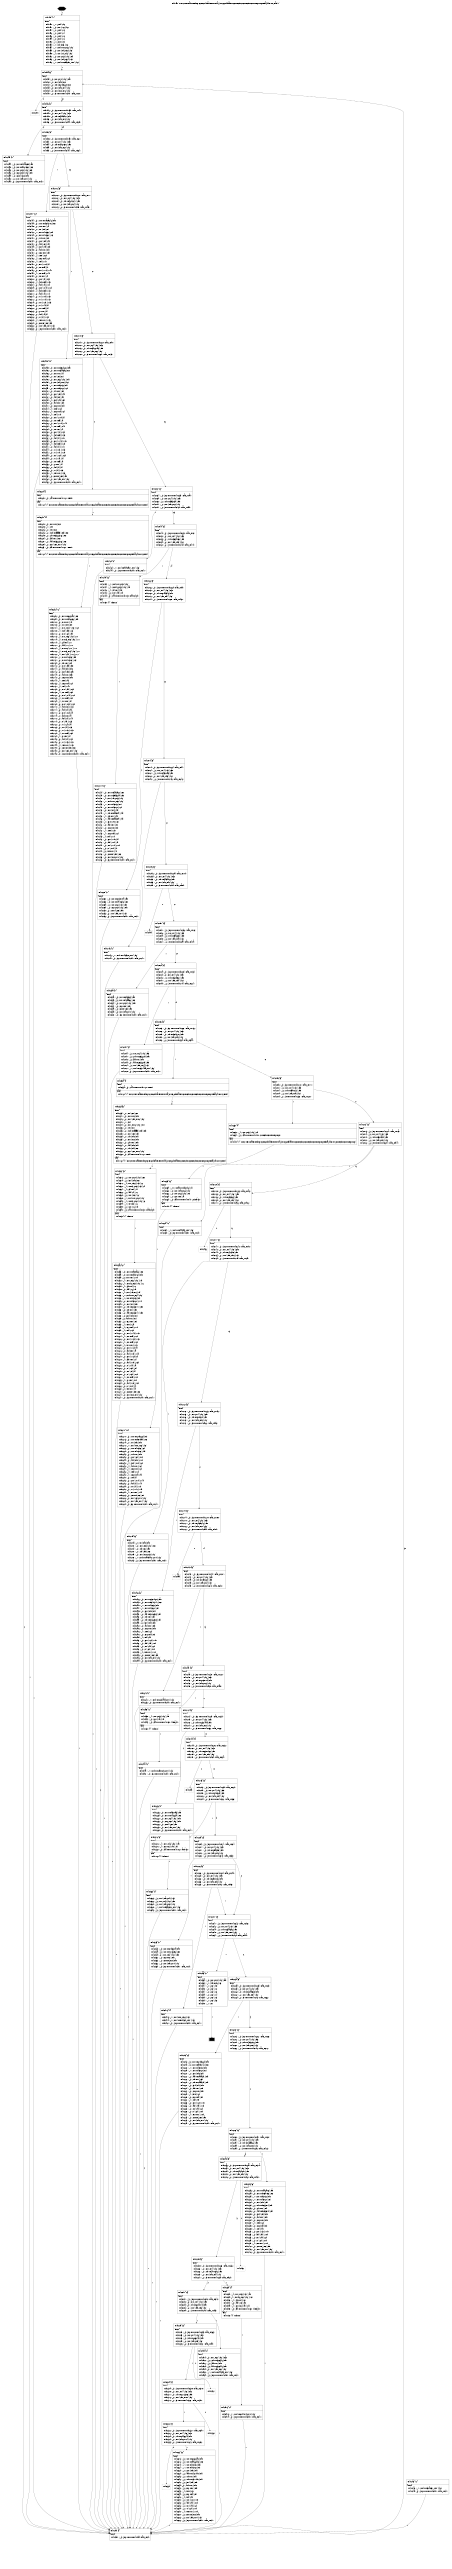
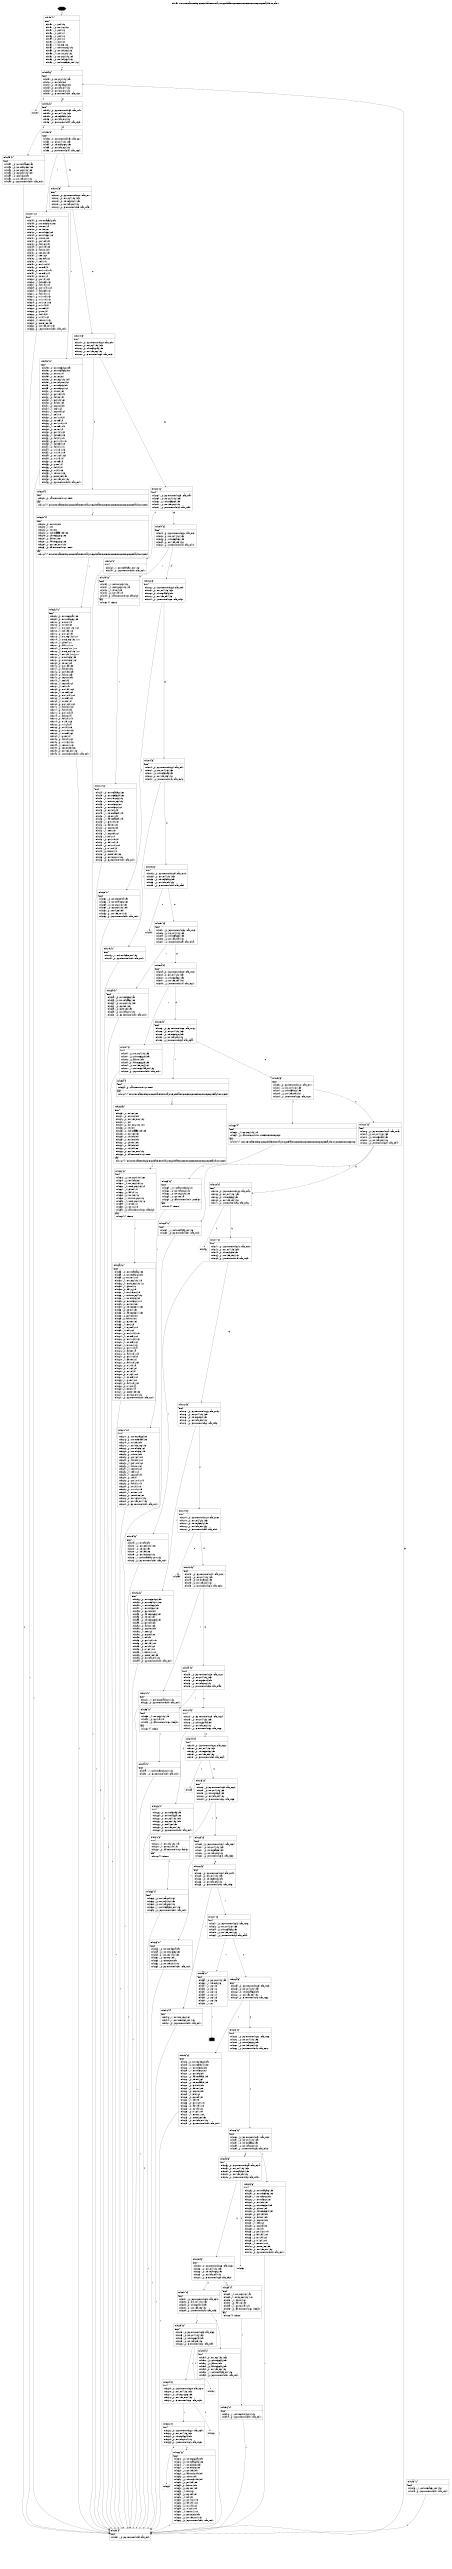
edge "0x40220f [25]" -> "0x402241 [25]": now "0x40220f [25]" -> "0x402228 [25]"
